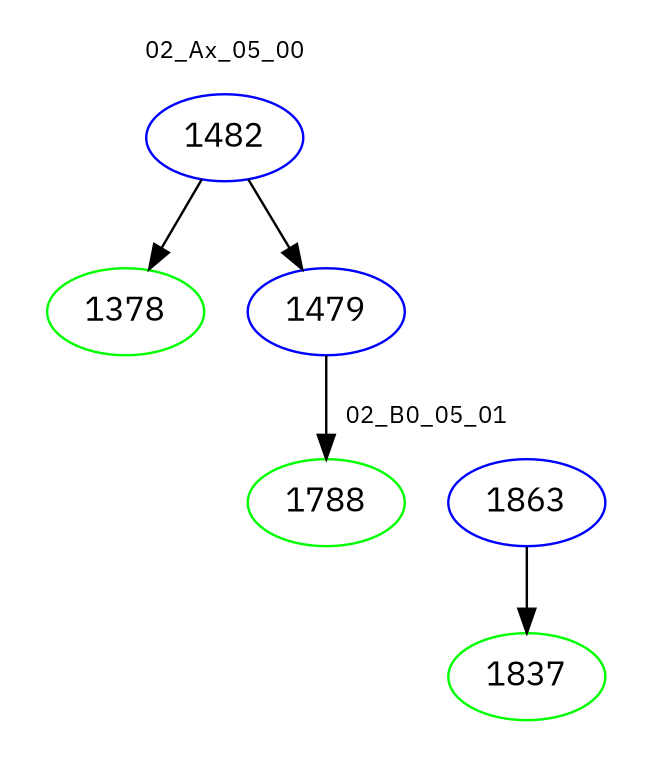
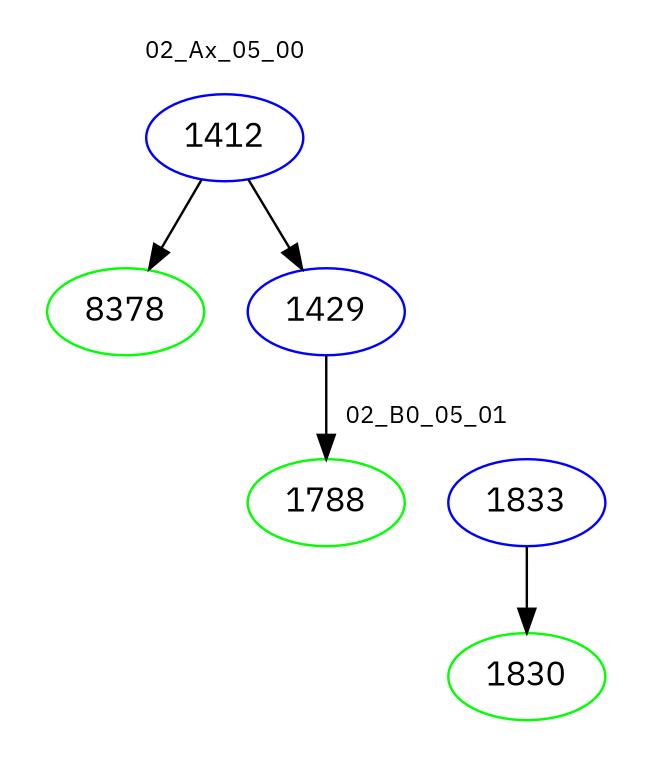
node "1482": label "1482" -> "1412"
node "1378": label "1378" -> "8378"
node "1479": label "1479" -> "1429"
node "1863": label "1863" -> "1833"
node "1837": label "1837" -> "1830"
